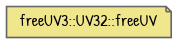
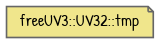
node "freeUV3::UV32::freeUV": label "freeUV3::UV32::freeUV" -> "freeUV3::UV32::tmp"
